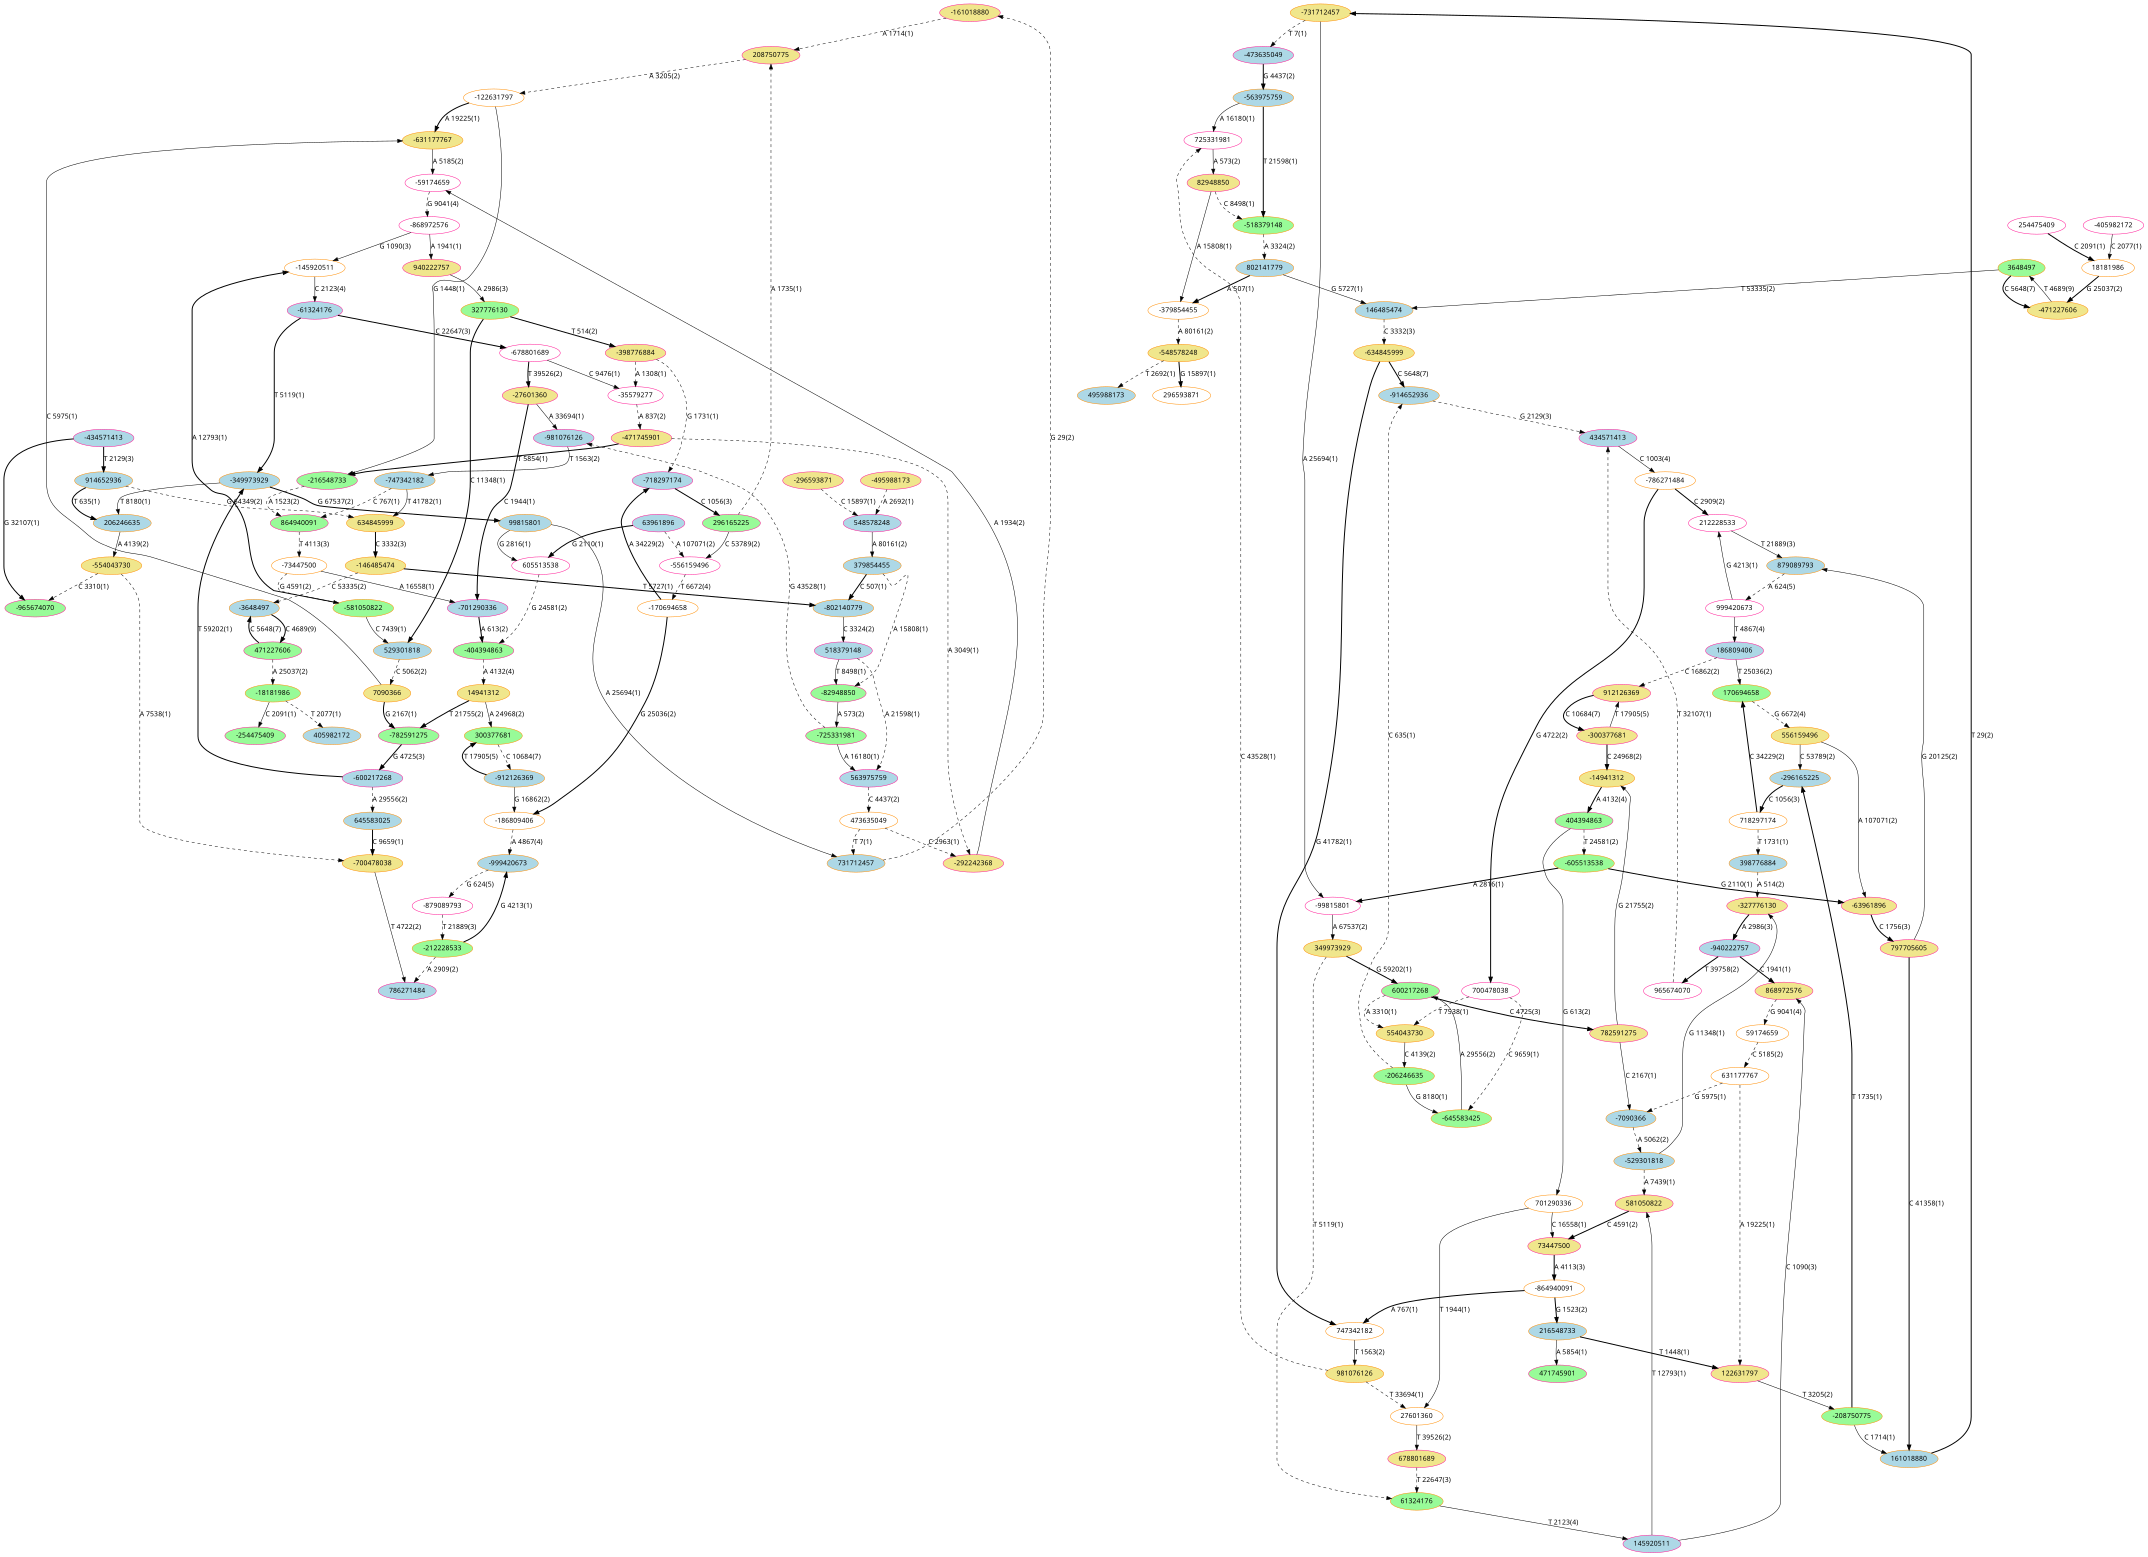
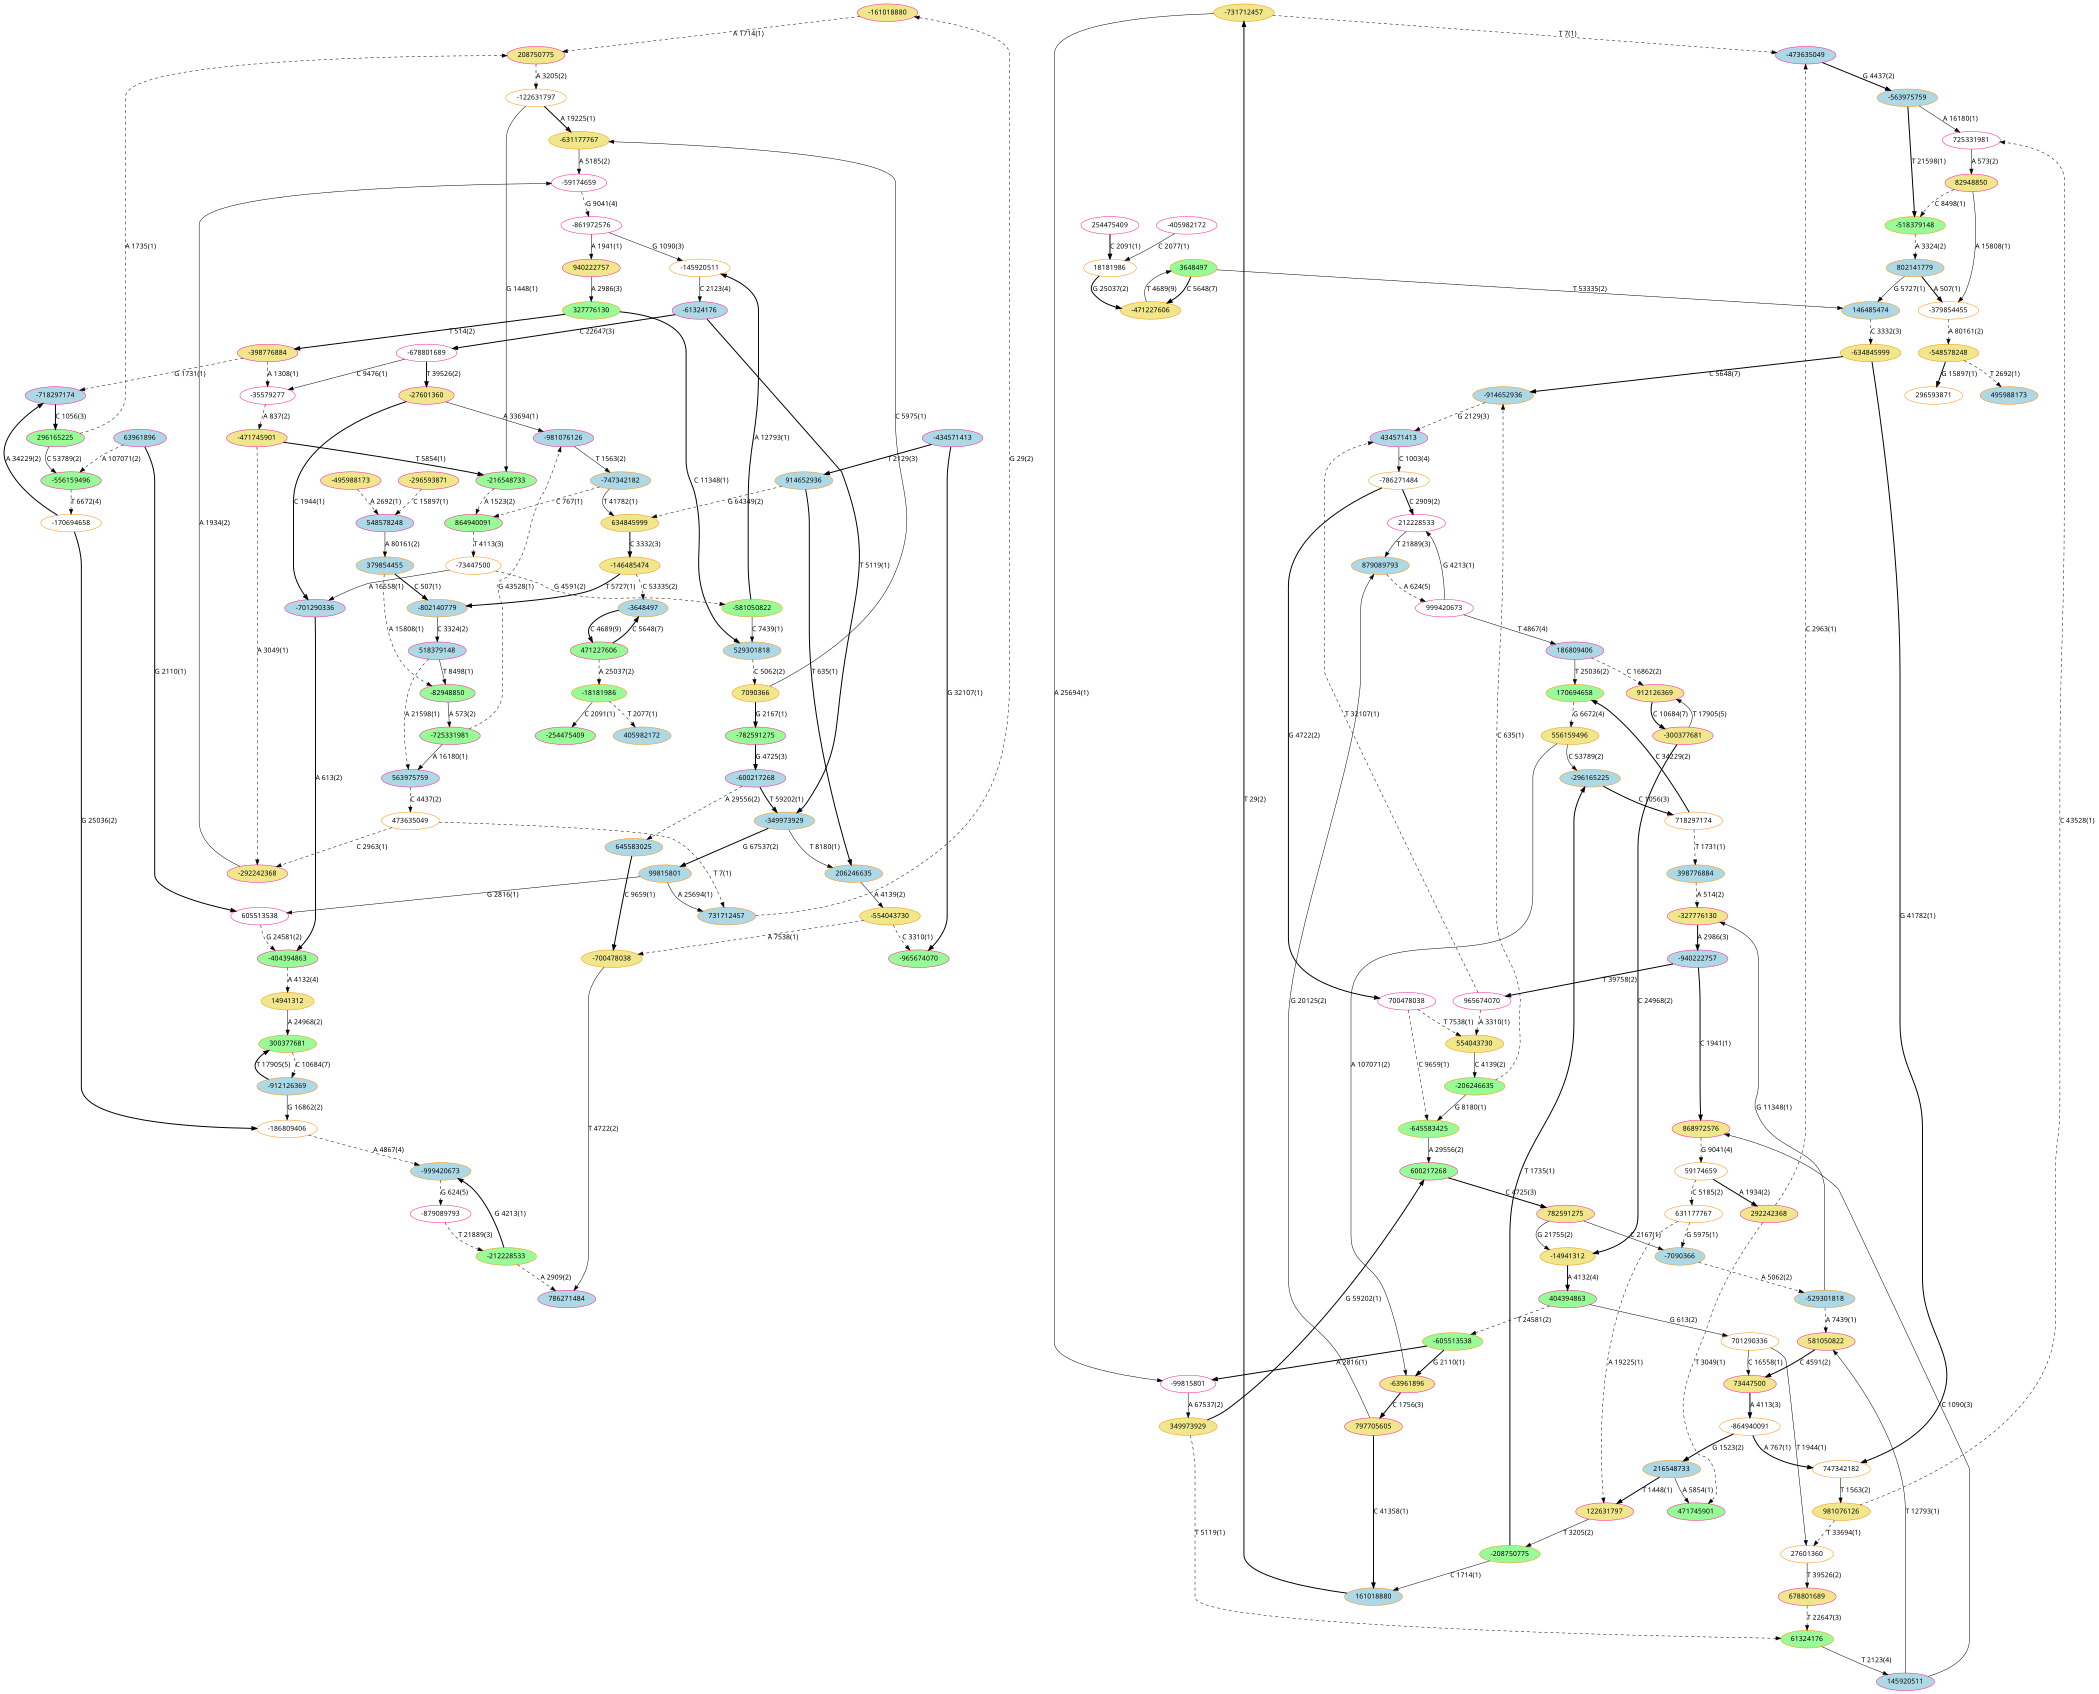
node "-868972576": label "-868972576" -> "-861972576"
node "-556159496": fillcolor white -> palegreen
edge "14941312" -> "-782591275": removed, label "T 21755(2)"
edge "600217268" -> "554043730": now "965674070" -> "554043730"
node "292242368": added
